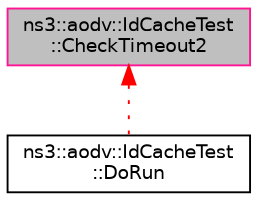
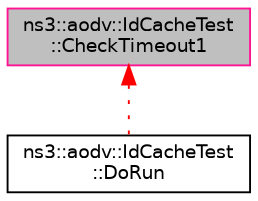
node "ns3::aodv::IdCacheTest ::CheckTimeout2": label "ns3::aodv::IdCacheTest ::CheckTimeout2" -> "ns3::aodv::IdCacheTest ::CheckTimeout1"
